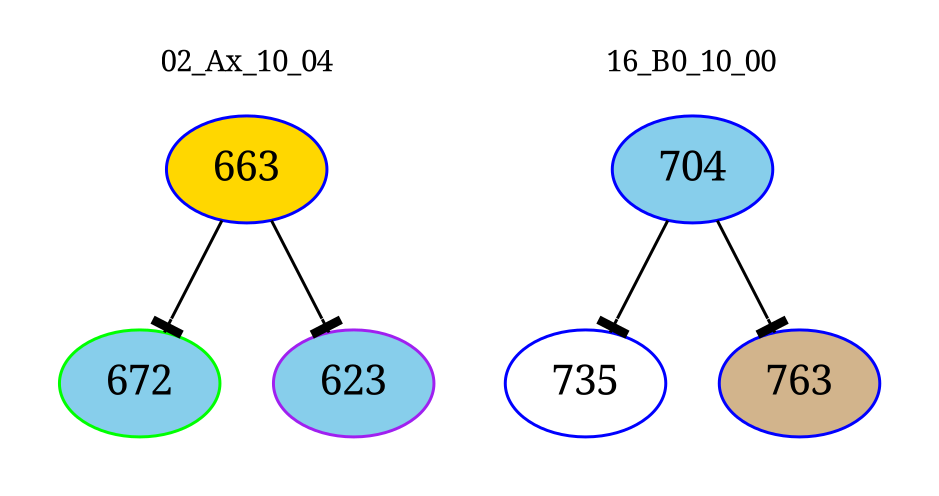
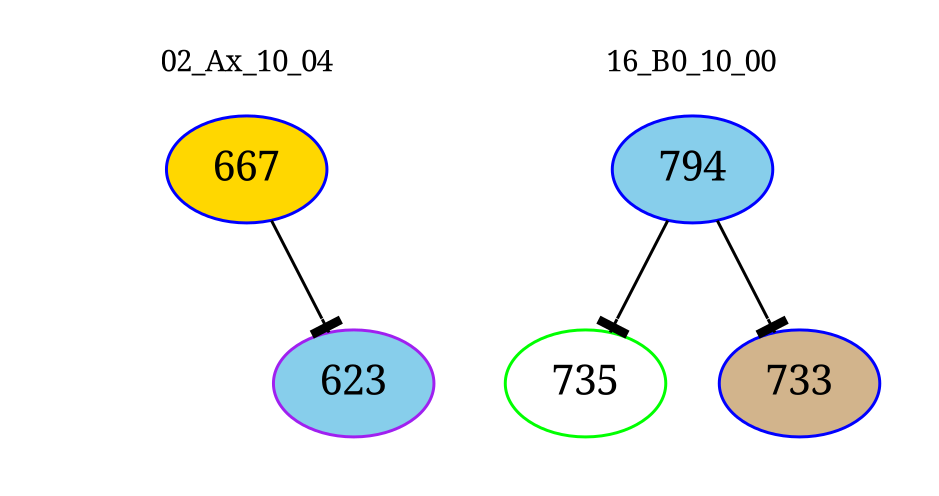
node "663": label "663" -> "667"
node "704": label "704" -> "794"
node "672": removed
node "735": color blue -> green
node "763": label "763" -> "733"
